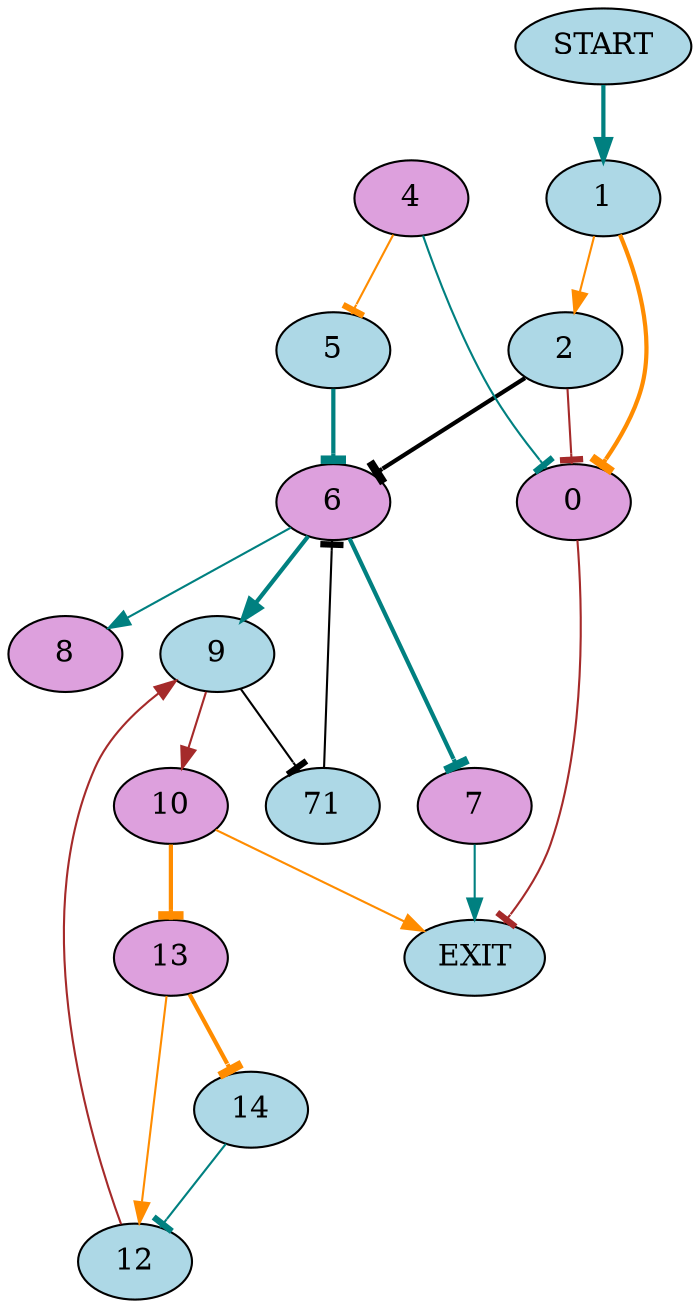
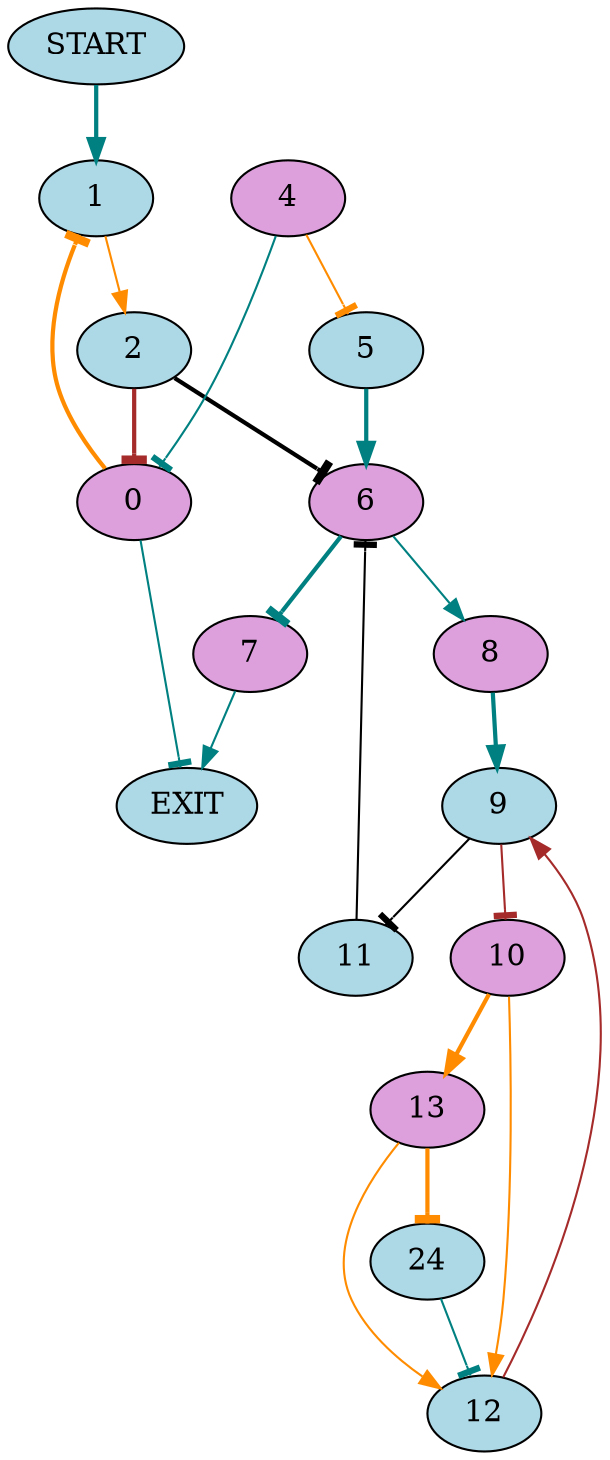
edge "1" -> "0": reversed
edge "5" -> "6": arrowhead tee -> normal
edge "2" -> "0": style solid -> bold
edge "6" -> "9": now "8" -> "9"
edge "9" -> "10": arrowhead normal -> tee
edge "0" -> "EXIT": color brown -> teal
node "71": label "71" -> "11"
edge "10" -> "EXIT": now "10" -> "12"
edge "10" -> "13": arrowhead tee -> normal
node "14": label "14" -> "24"
